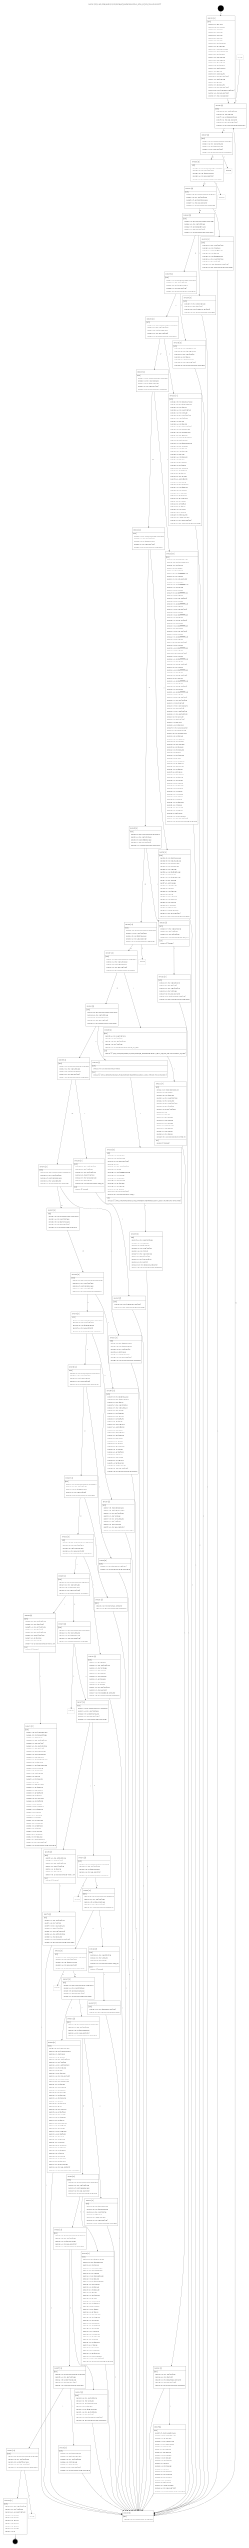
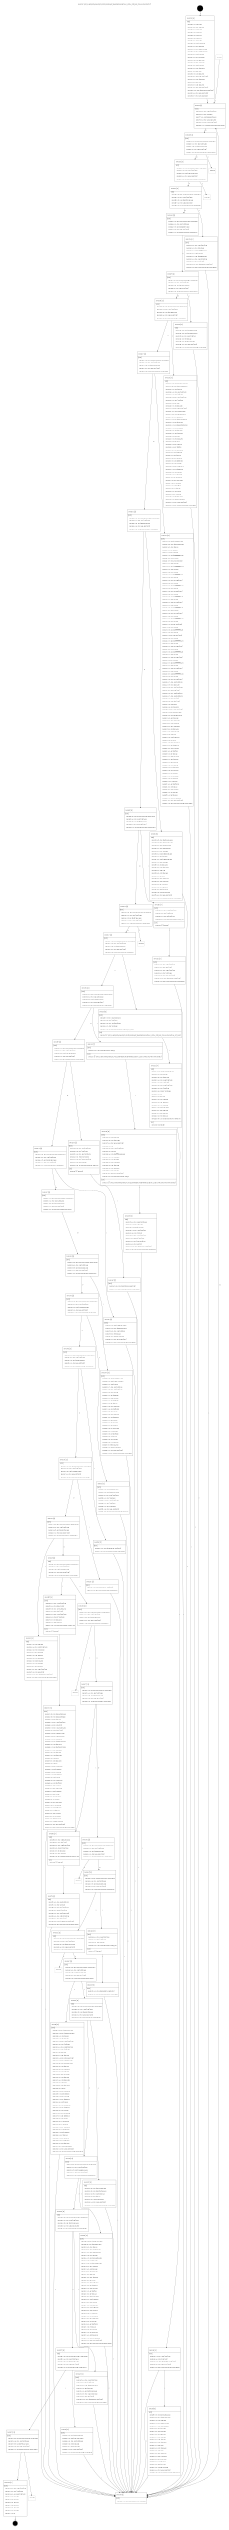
node "0x4023e9 [28]": removed
